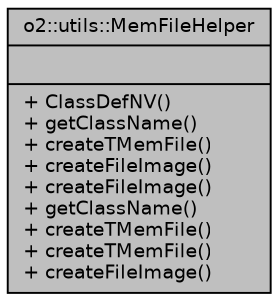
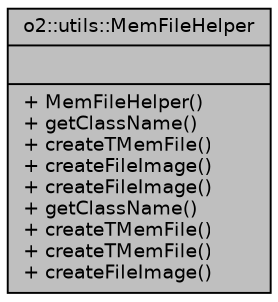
node "o2::utils::MemFileHelper": text "+ ClassDefNV()" -> "+ MemFileHelper()"
